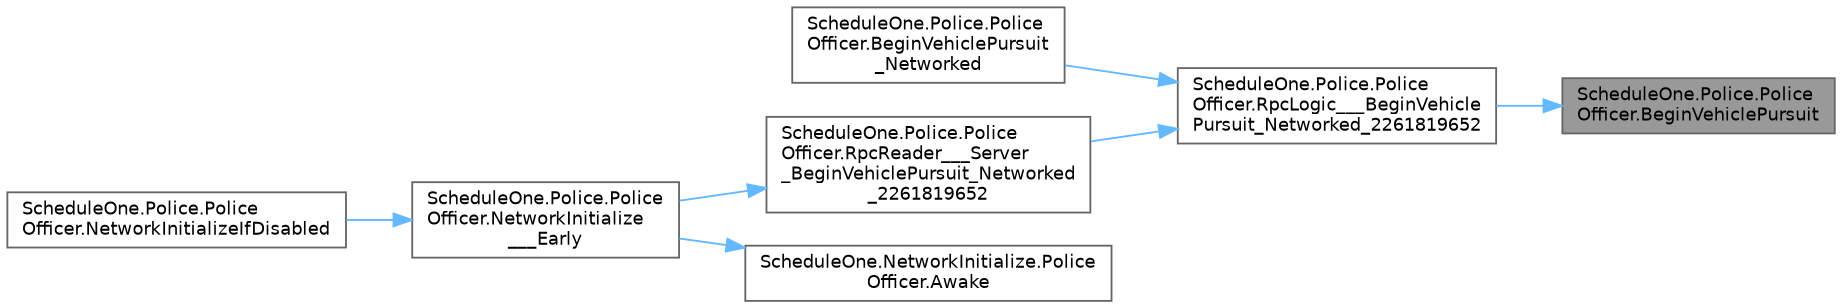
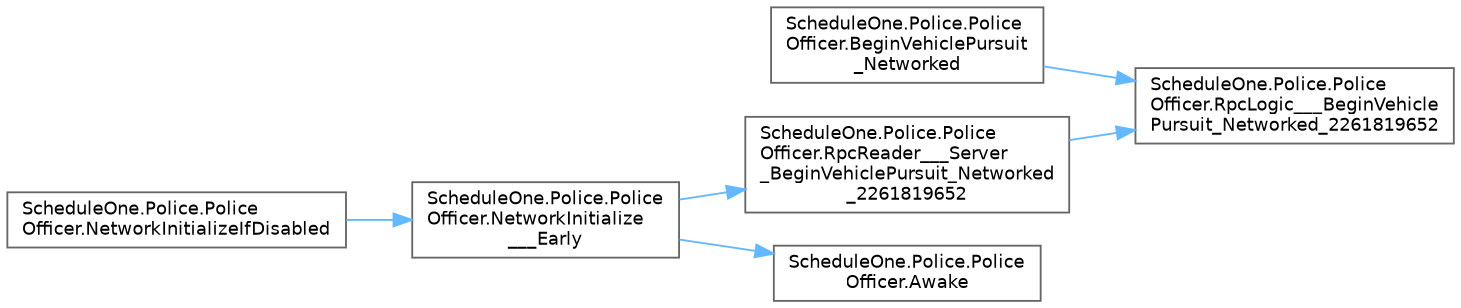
node "ScheduleOne.Police.Police Officer.BeginVehiclePursuit": removed
node "ScheduleOne.NetworkInitialize.Police Officer.Awake": label "ScheduleOne.NetworkInitialize.Police Officer.Awake" -> "ScheduleOne.Police.Police Officer.Awake"
